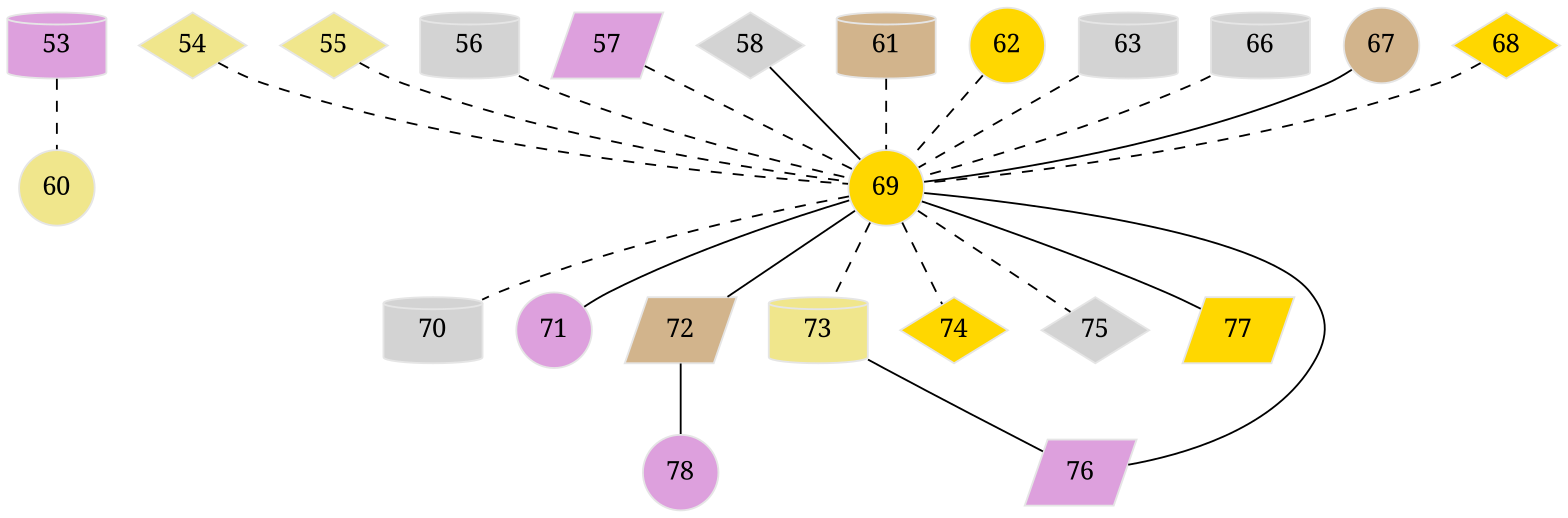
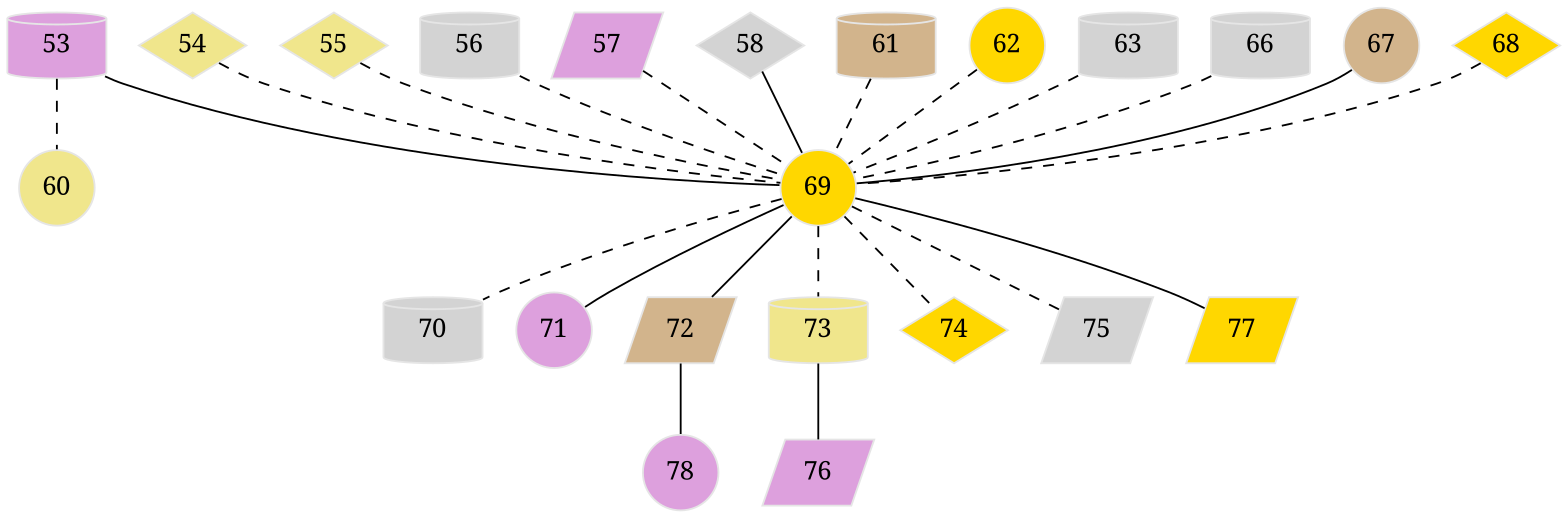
edge "69" -- "76": now "69" -- "53"
node "75": shape diamond -> parallelogram
